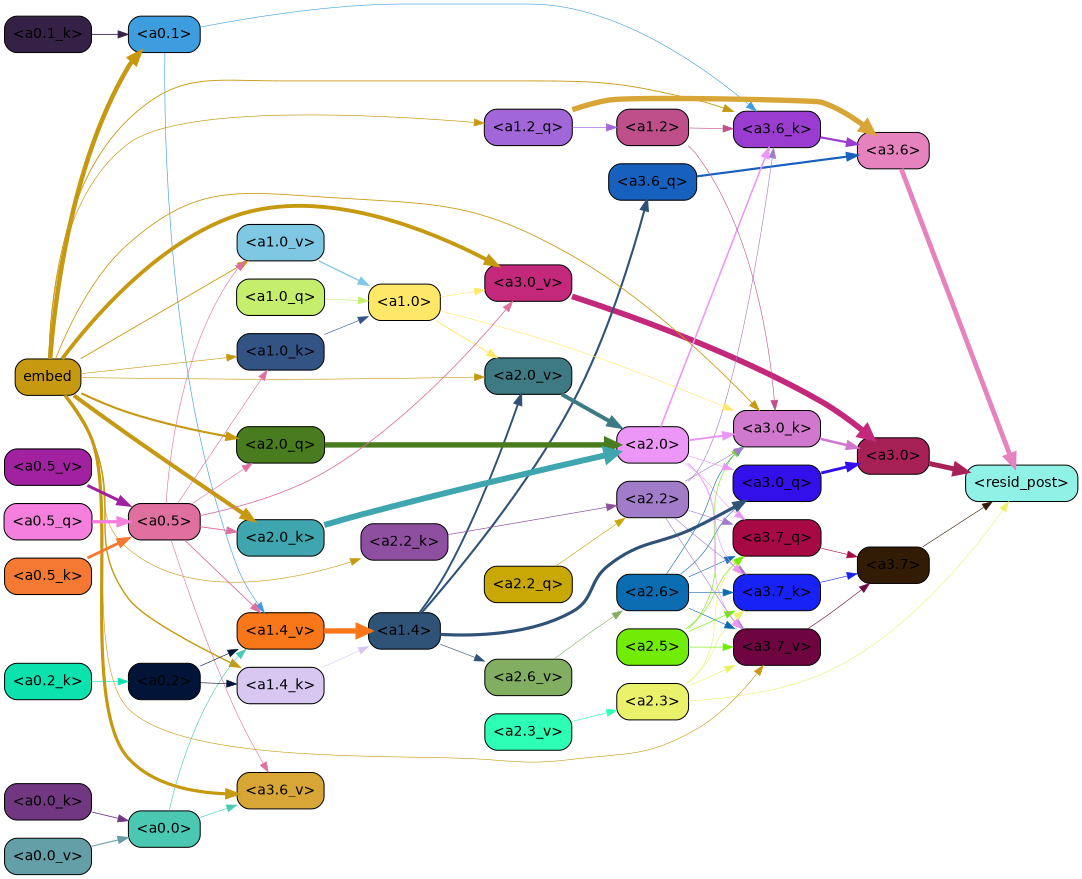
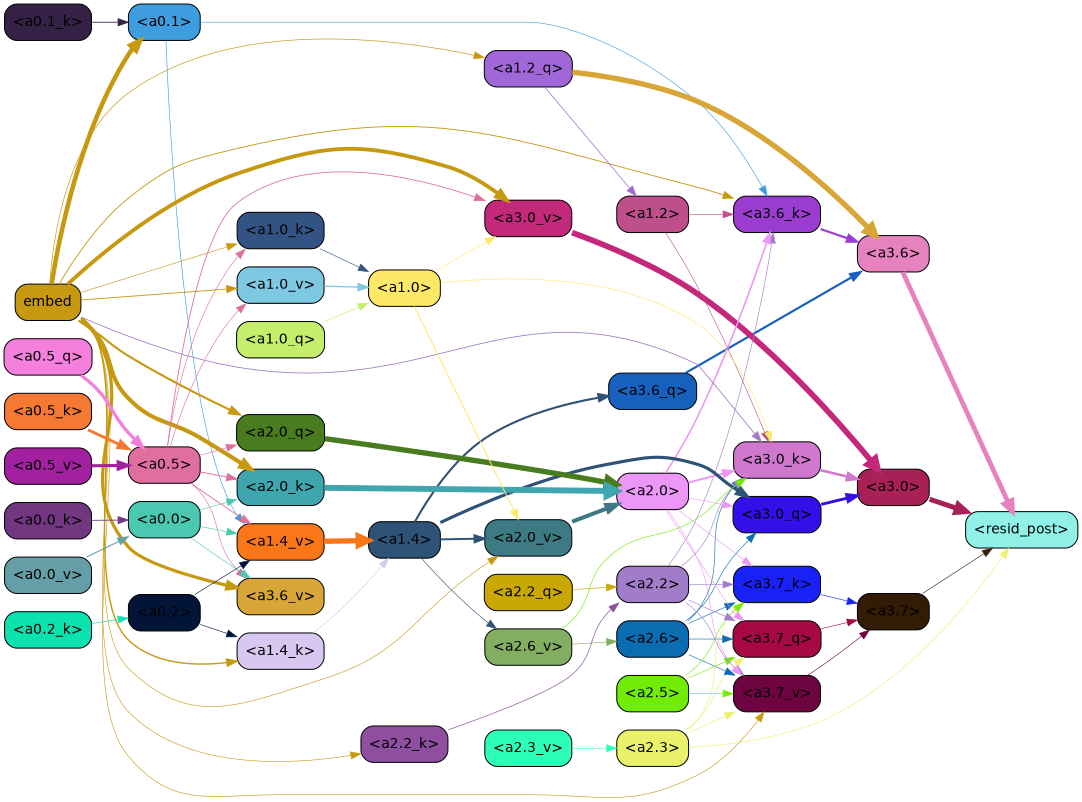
edge "embed" -> "<a3.0_k>": color #c79911 -> #a17cc8
edge "<a0.0>" -> "<a2.0_k>": added
edge "<a2.5>" -> "<a3.0_k>": now "<a2.6_v>" -> "<a3.0_k>"
